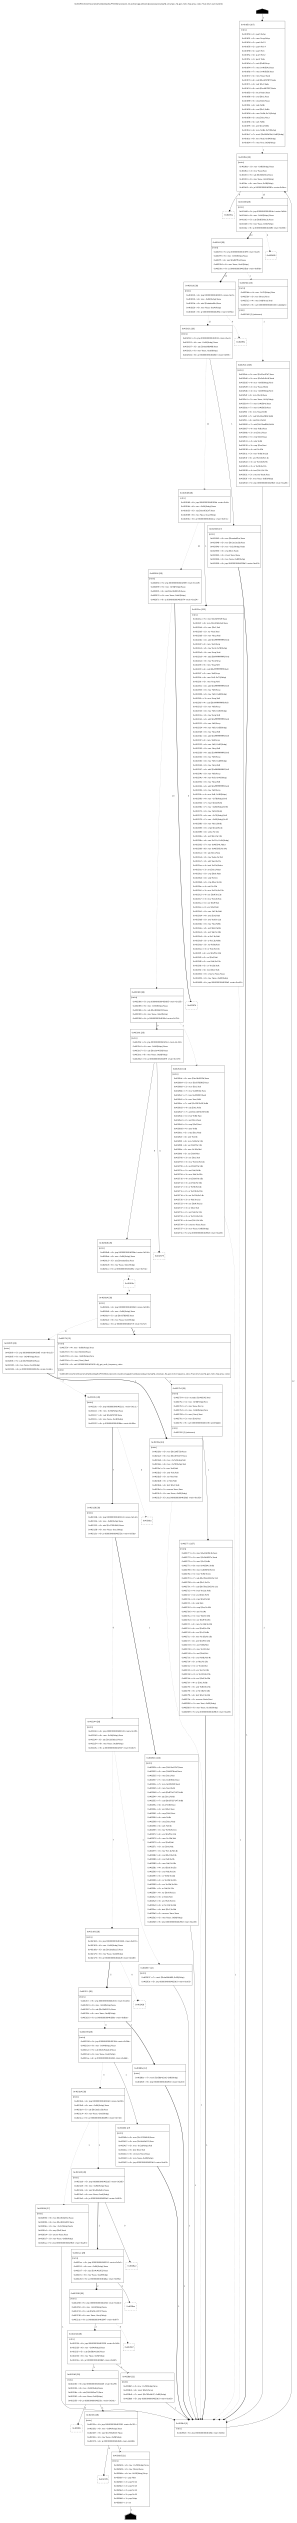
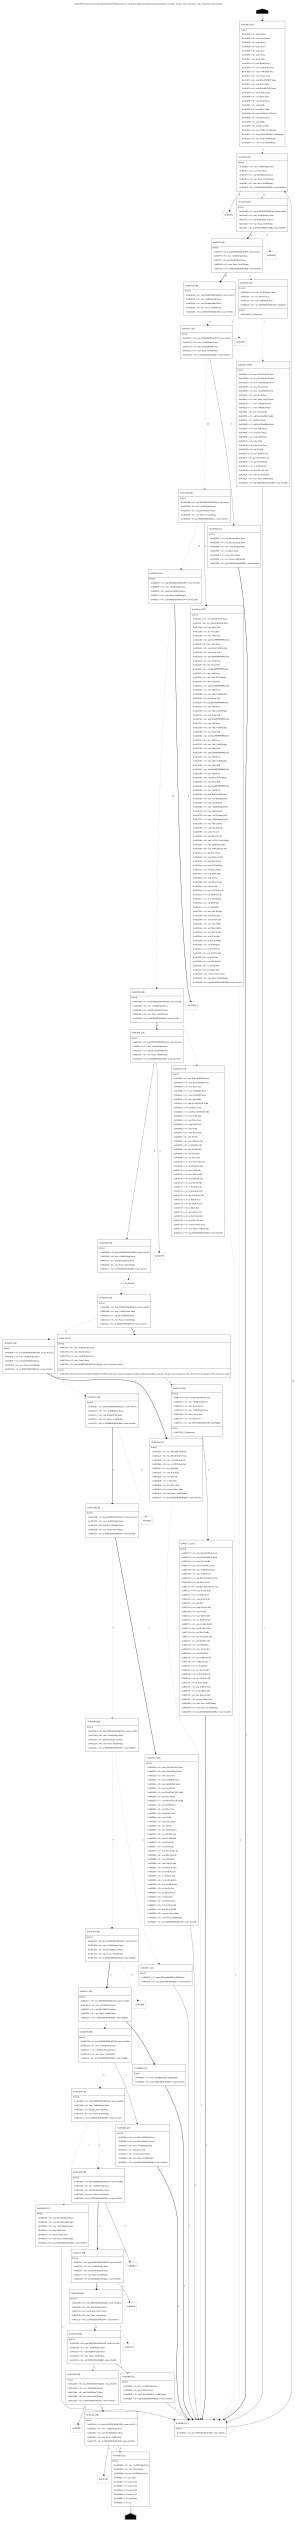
edge "0x40265e" -> "0x4020d4 [28]": now "0x4020b8 [28]" -> "0x4020d4 [28]"
